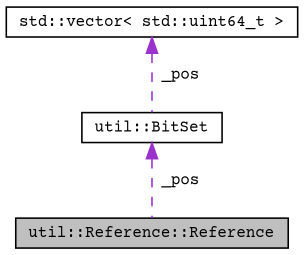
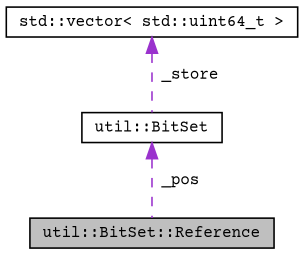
edge "util::BitSet" -> "std::vector< std::uint64_t >": label " _pos" -> " _store"
node "util::Reference::Reference": label "util::Reference::Reference" -> "util::BitSet::Reference"
